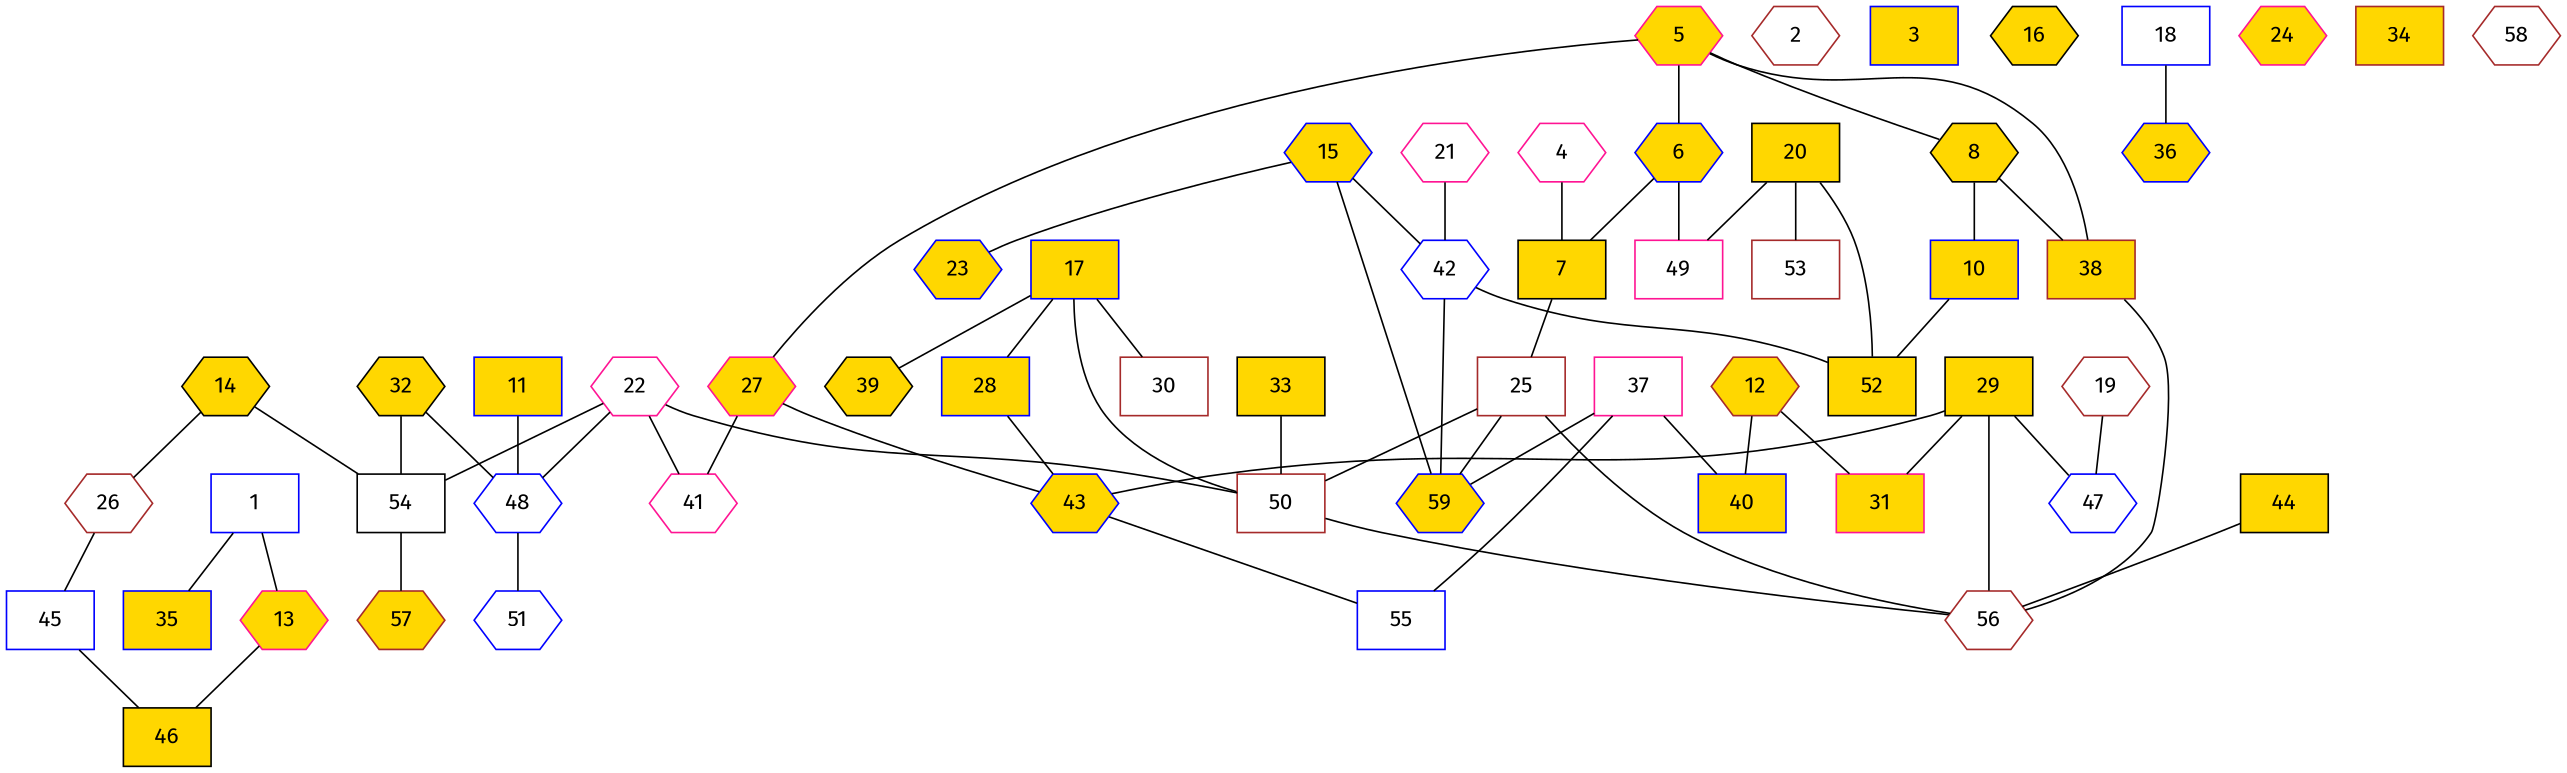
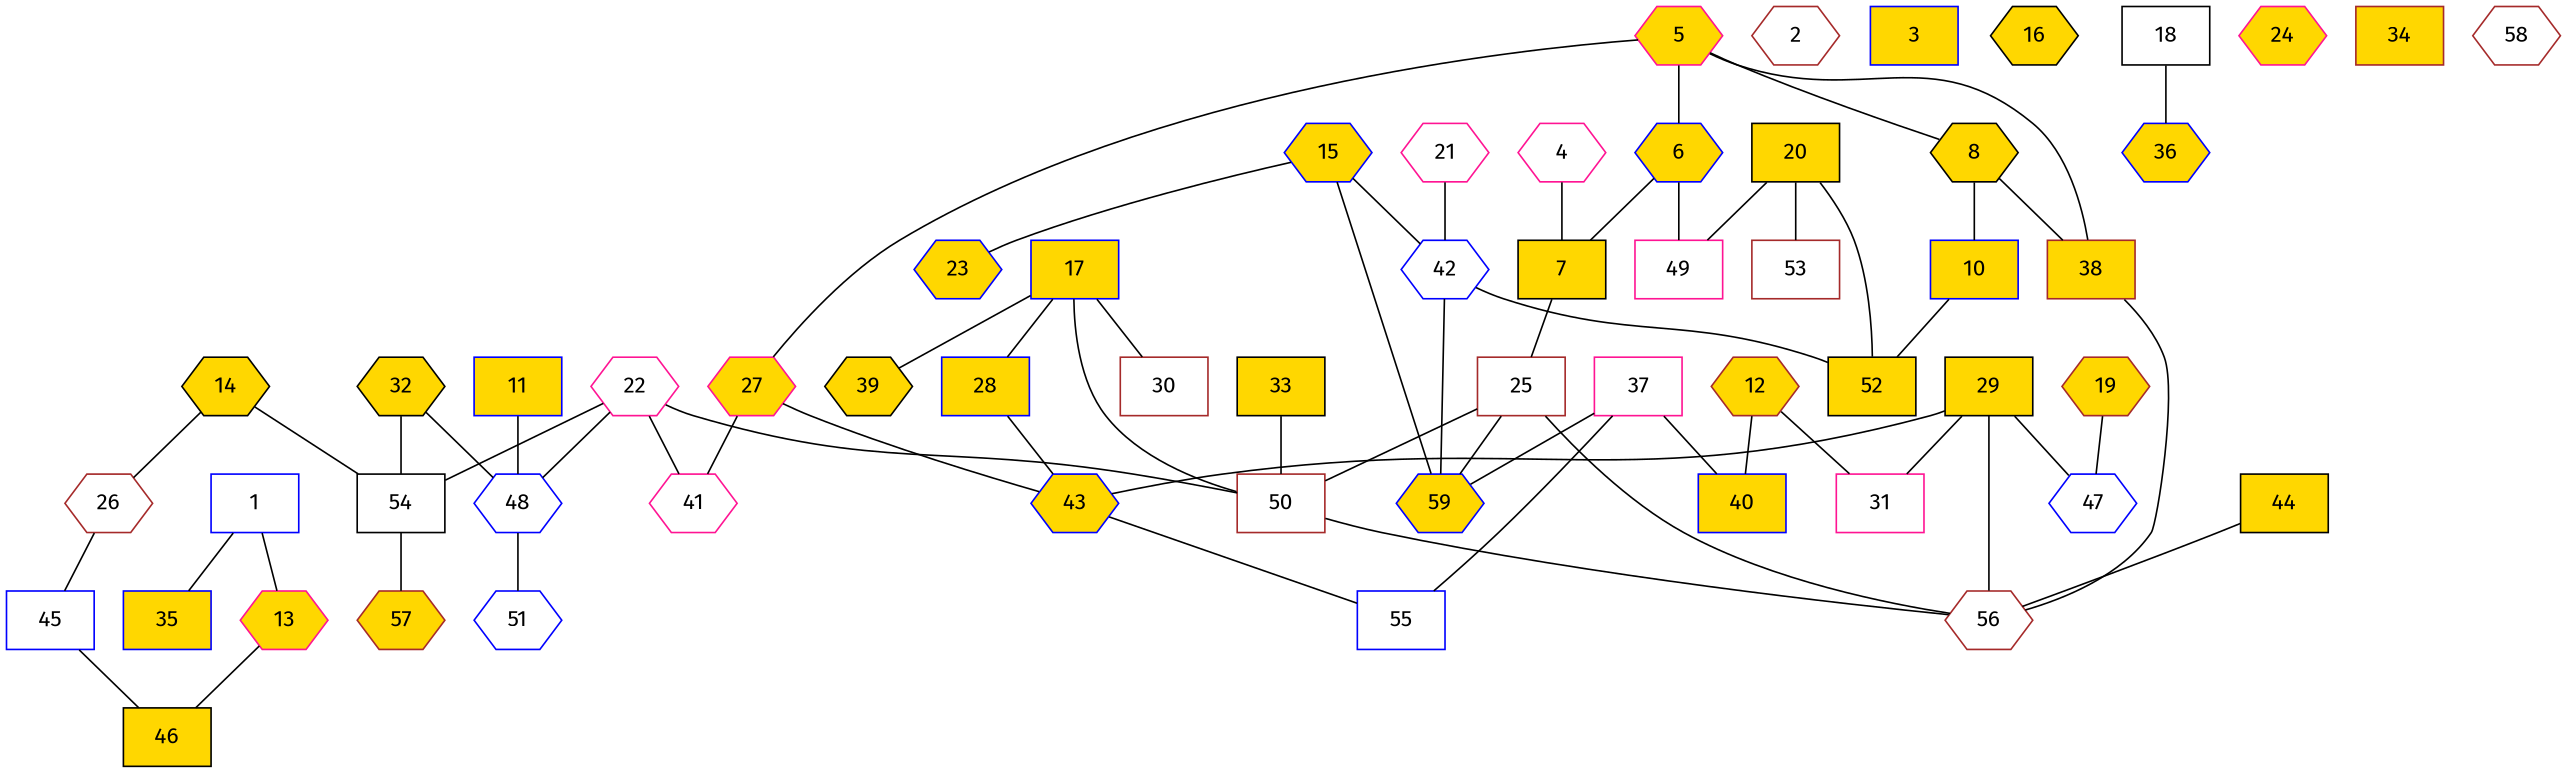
node "18": color blue -> black
node "19": fillcolor white -> gold
node "31": fillcolor gold -> white
